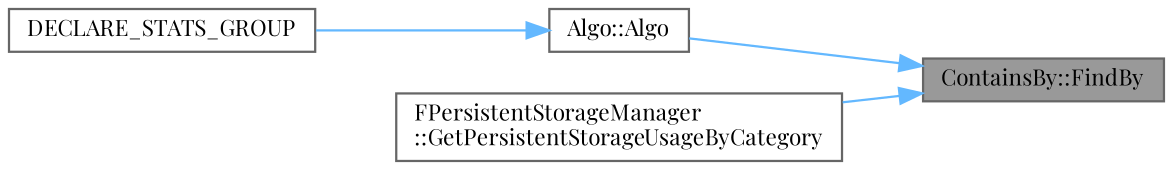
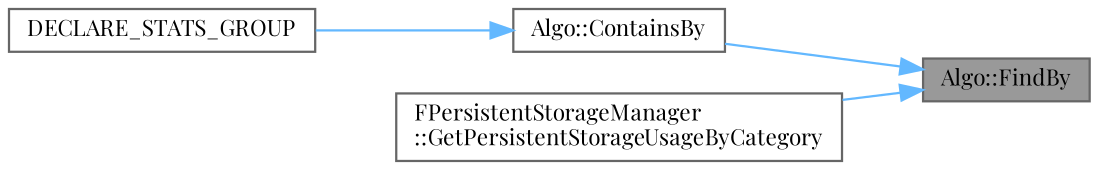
node "Algo::Algo": label "Algo::Algo" -> "Algo::ContainsBy"
node "ContainsBy::FindBy": label "ContainsBy::FindBy" -> "Algo::FindBy"
